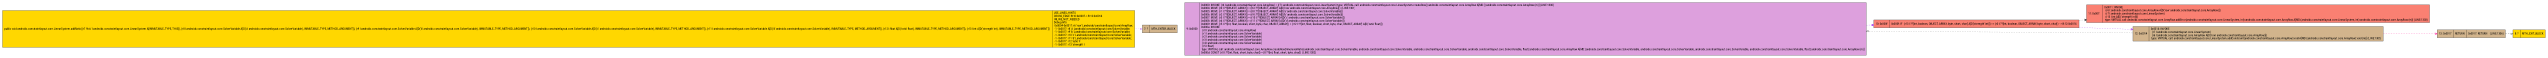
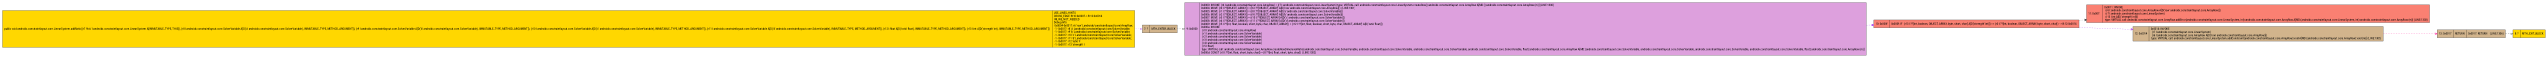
edge "12: 0x0014" -> "9: 0x0000": now "7: ?" -> "9: 0x0000"
